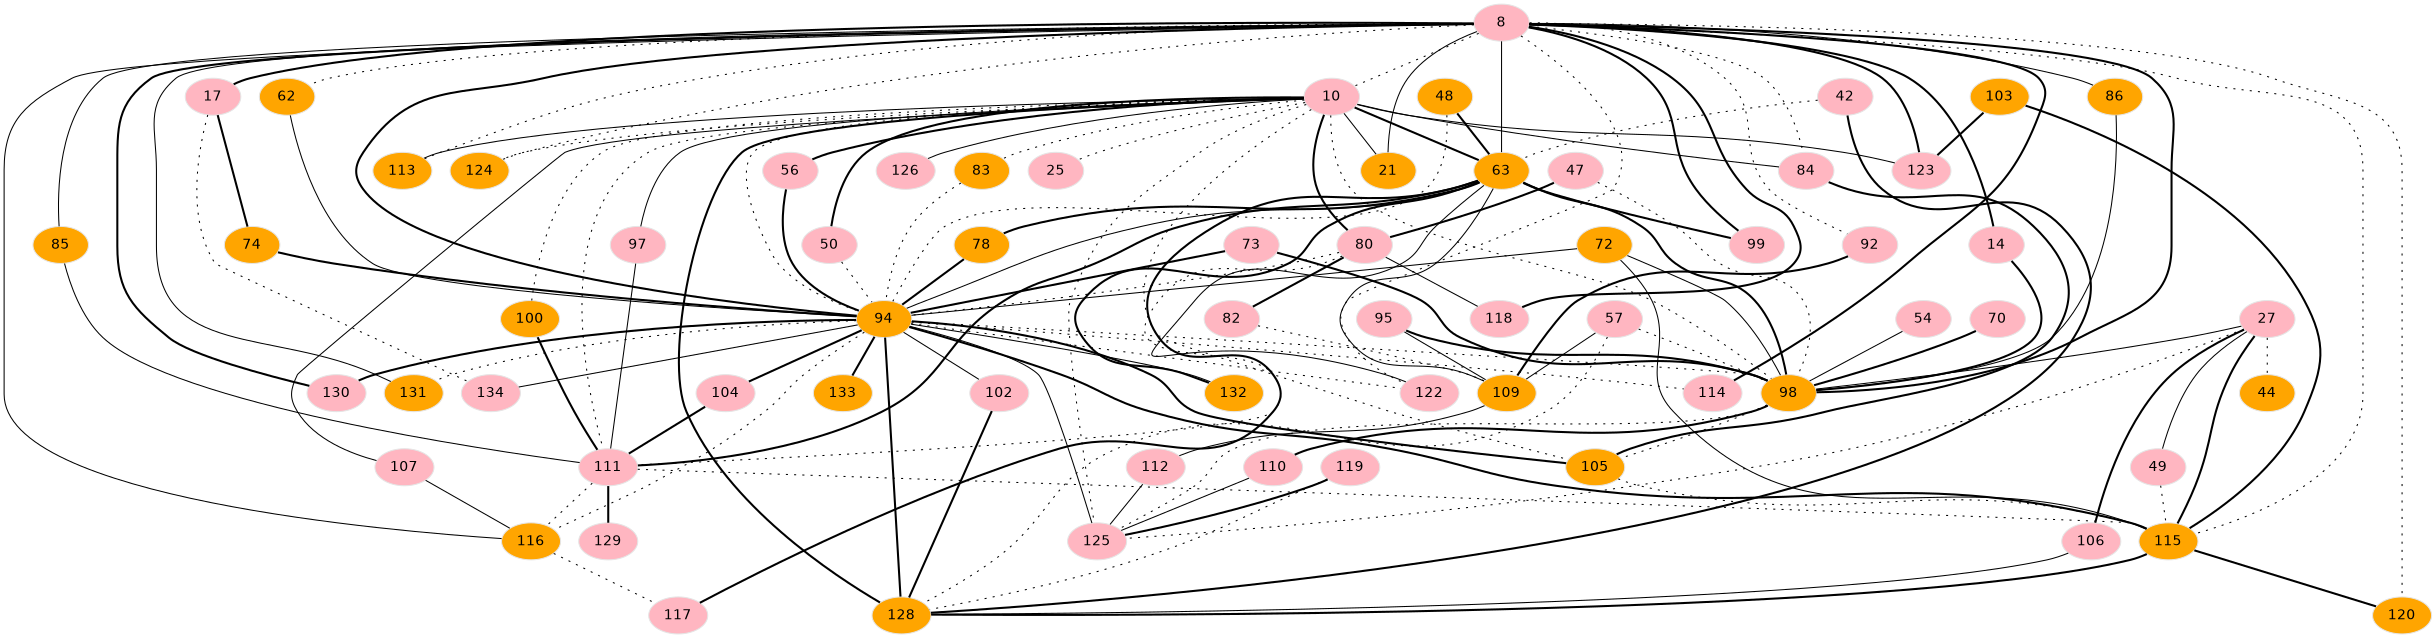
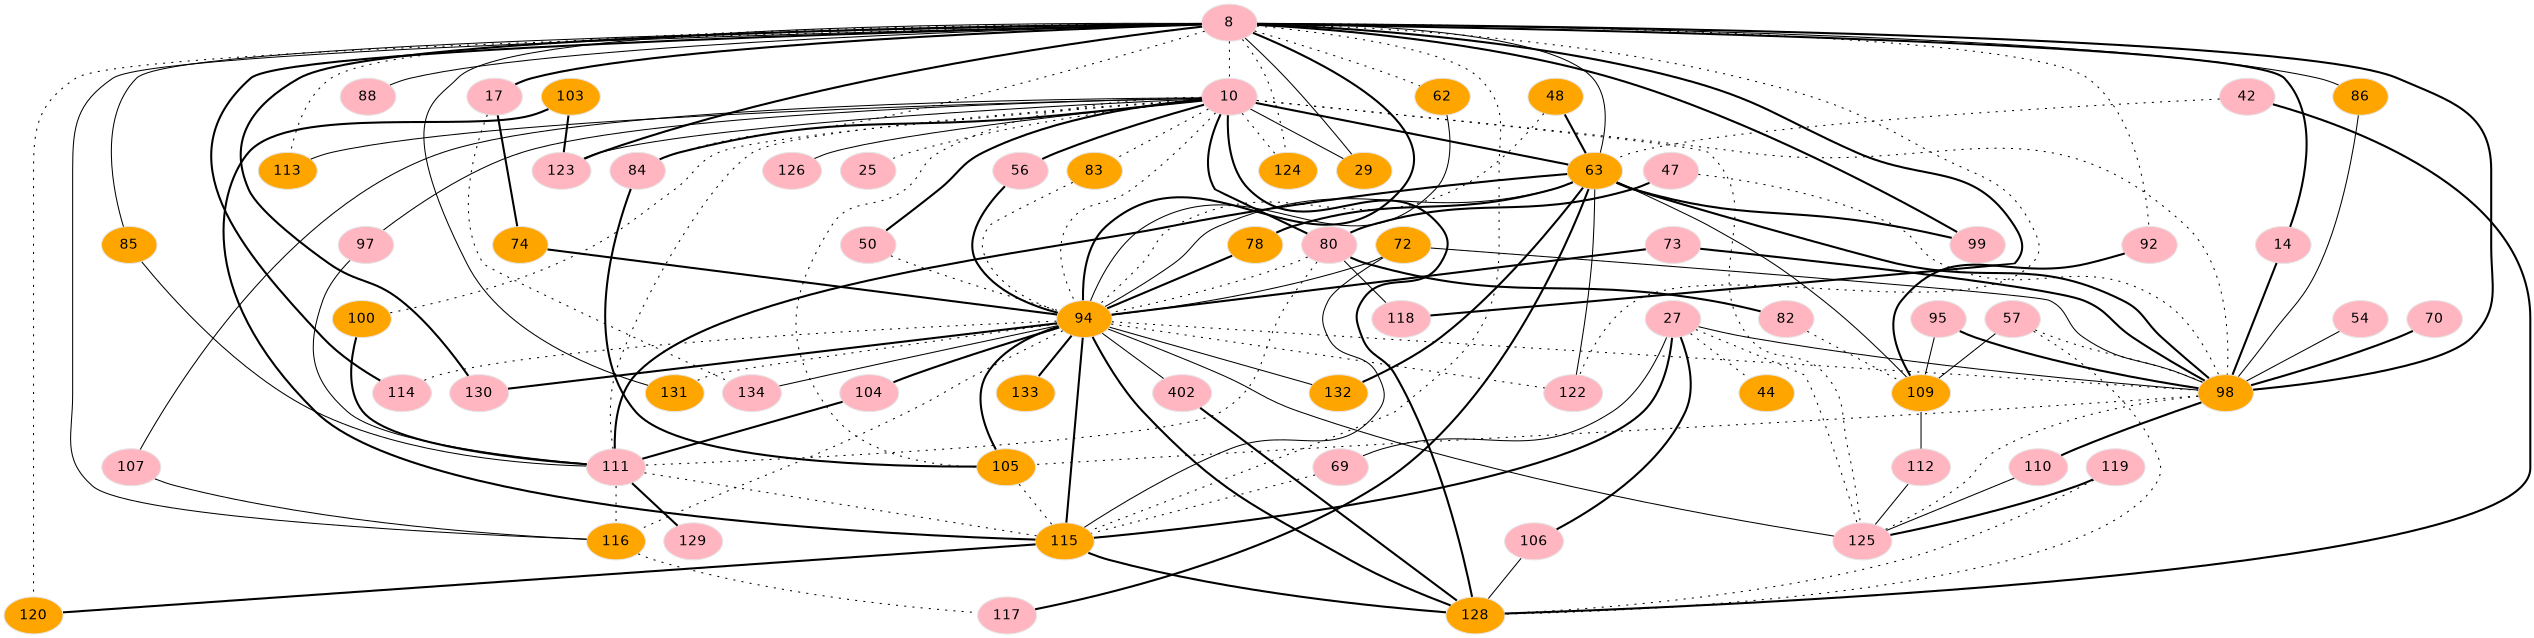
node "88": added
edge "10" -- "84": style solid -> bold
node "21": label "21" -> "29"
node "102": label "102" -> "402"
node "49": label "49" -> "69"
